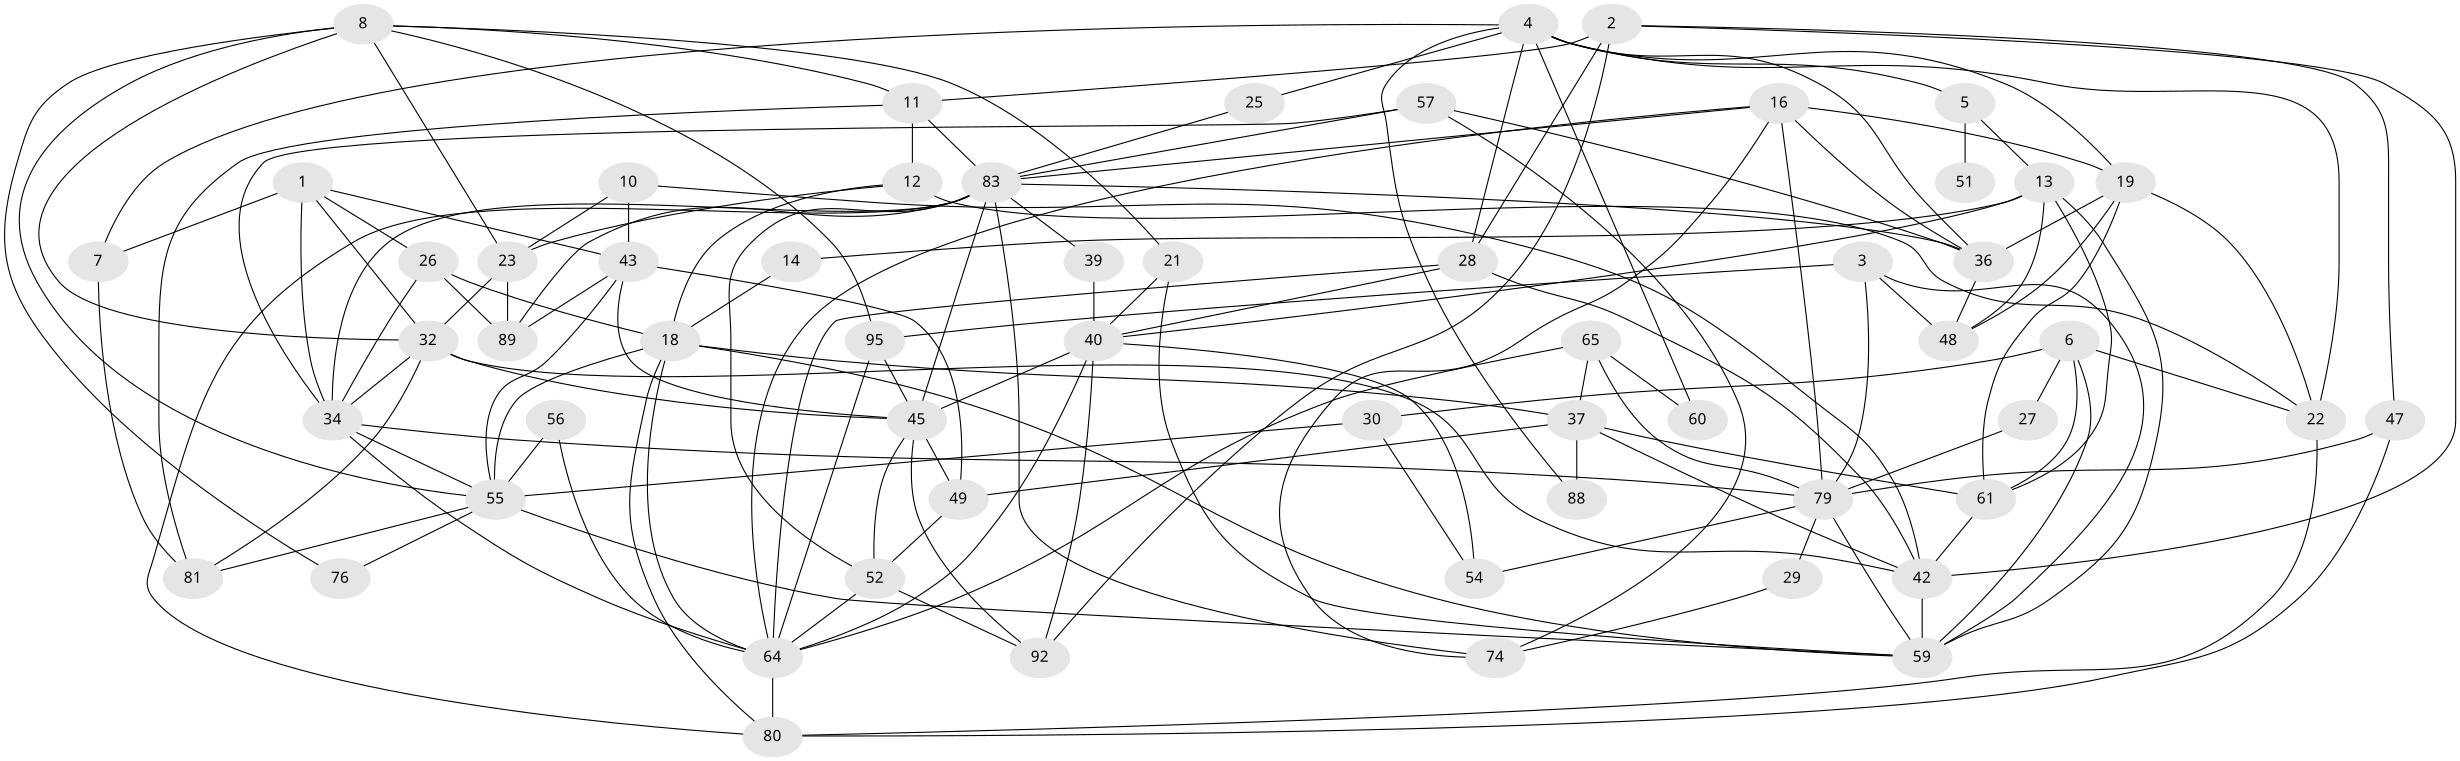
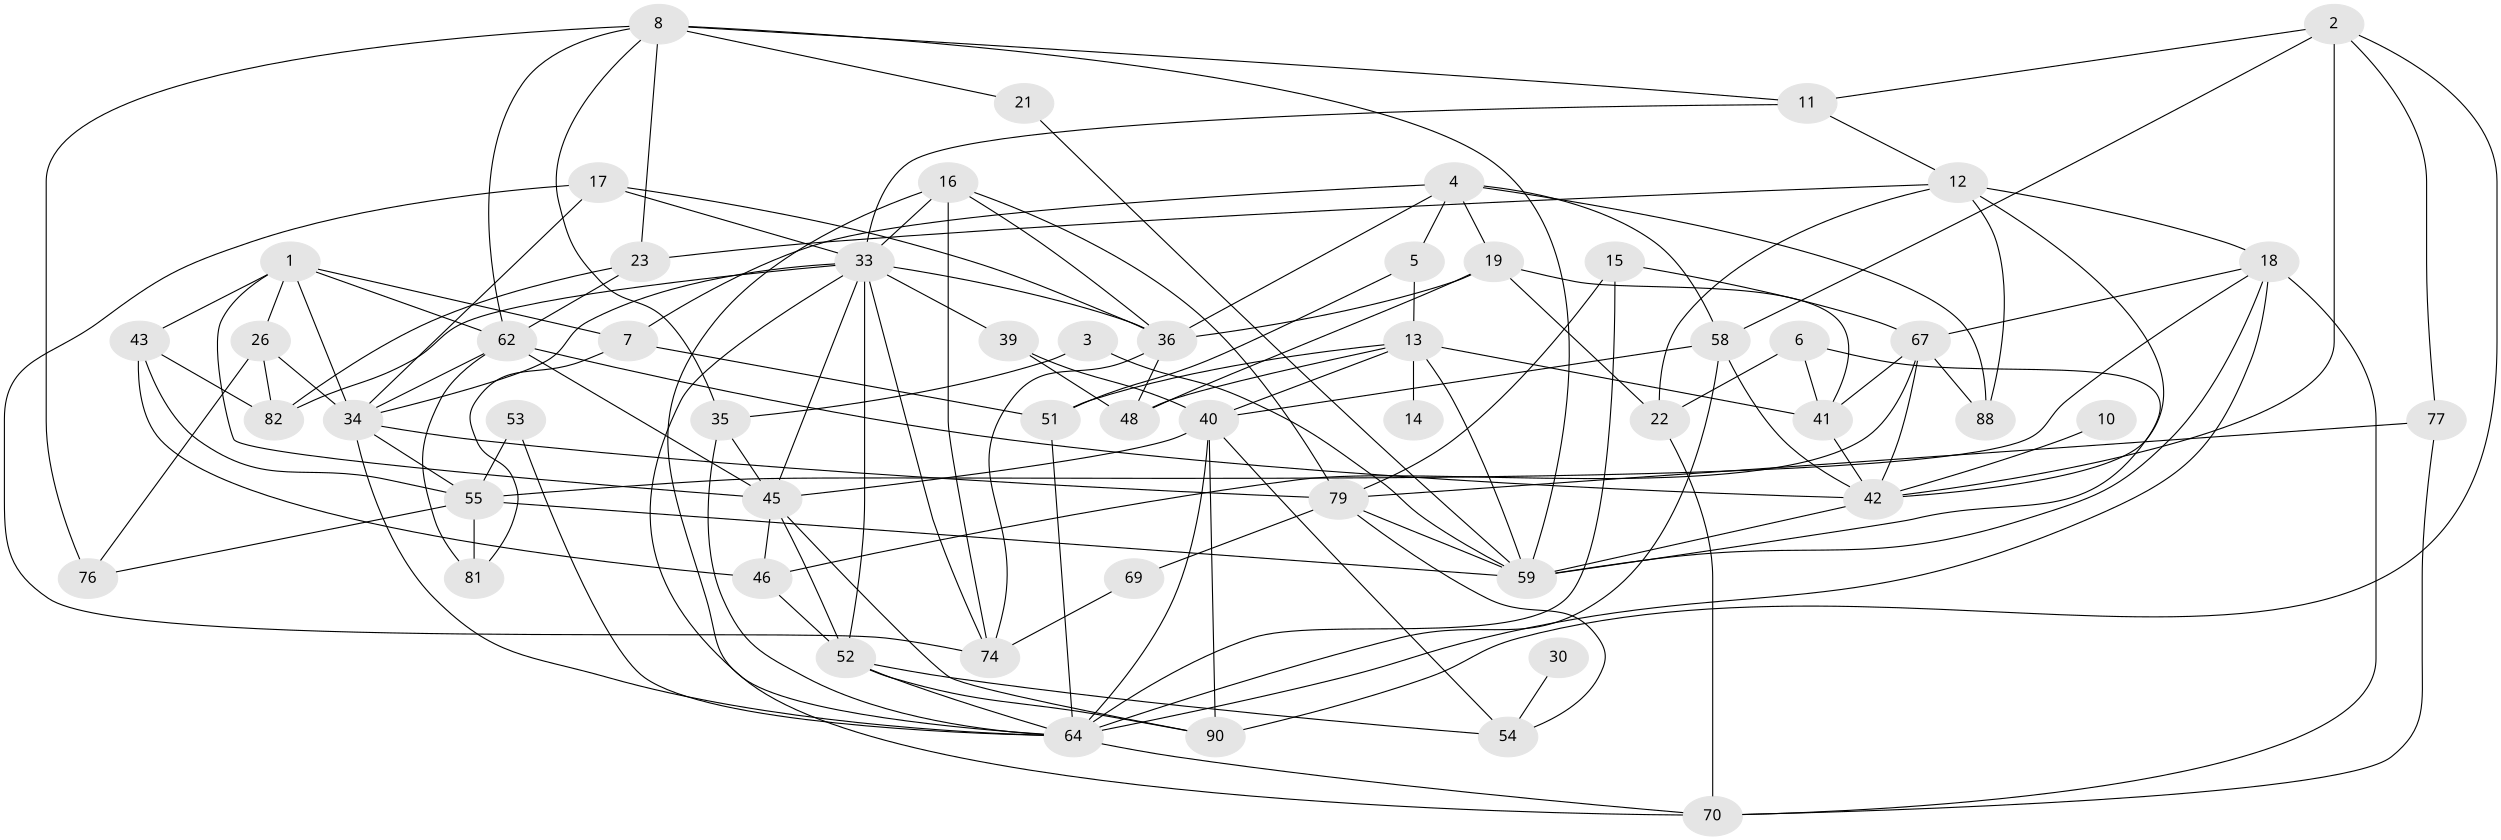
edge "4" -- "22": removed
node "25": removed
node "57": label "57" -> "17"
edge "16" -- "19": removed
edge "11" -- "81": removed
node "83": label "83" -> "33"
edge "10" -- "43": removed
edge "10" -- "23": removed
node "28": label "28" -> "58"
edge "8" -- "55": now "8" -- "59"
edge "12" -- "88": added
edge "14" -- "18": removed
edge "21" -- "40": removed
edge "3" -- "48": now "39" -- "48"
edge "26" -- "18": now "26" -- "76"
node "32": label "32" -> "62"
node "89": label "89" -> "82"
node "95": label "95" -> "35"
node "65": label "65" -> "15"
edge "13" -- "51": added
edge "7" -- "51": added
edge "3" -- "79": removed
edge "6" -- "30": removed
edge "12" -- "42": added
edge "43" -- "45": now "1" -- "45"
node "56": label "56" -> "53"
node "37": label "37" -> "67"
node "60": removed
node "27": removed
node "47": label "47" -> "77"
edge "36" -- "74": added
edge "30" -- "55": removed
node "49": label "49" -> "46"
node "61": label "61" -> "41"
edge "51" -- "64": added
node "29": label "29" -> "69"
node "92": label "92" -> "90"
edge "52" -- "54": added
node "80": label "80" -> "70"
